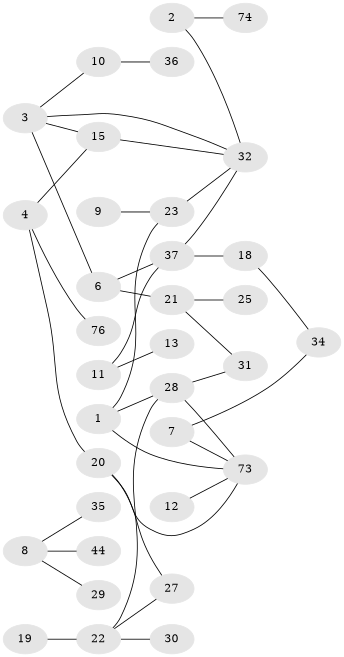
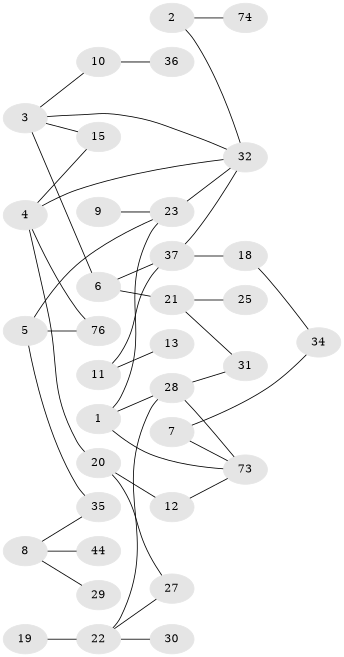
edge "15" -- "32": now "4" -- "32"
node "5": added
edge "20" -- "73": now "20" -- "12"
